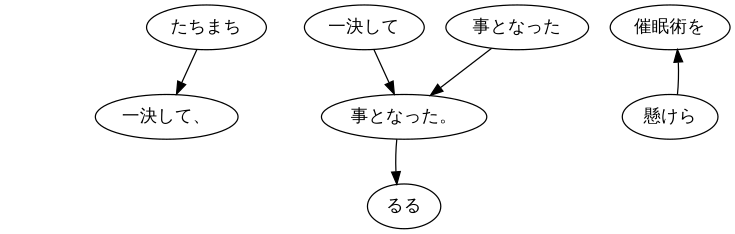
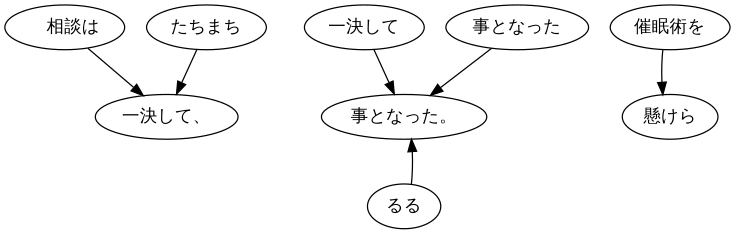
node "相談は": added
edge "懸けら" -> "催眠術を": reversed
edge "事となった。" -> "るる": reversed
